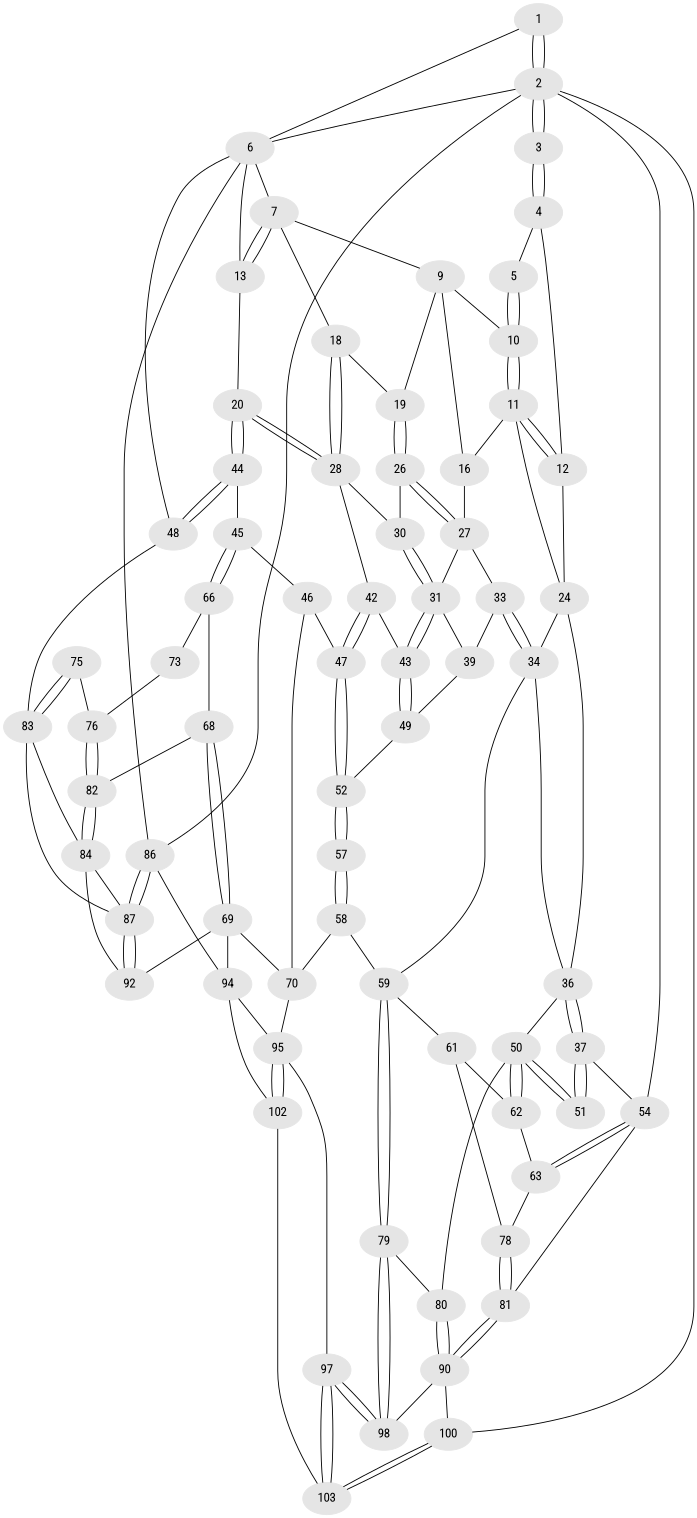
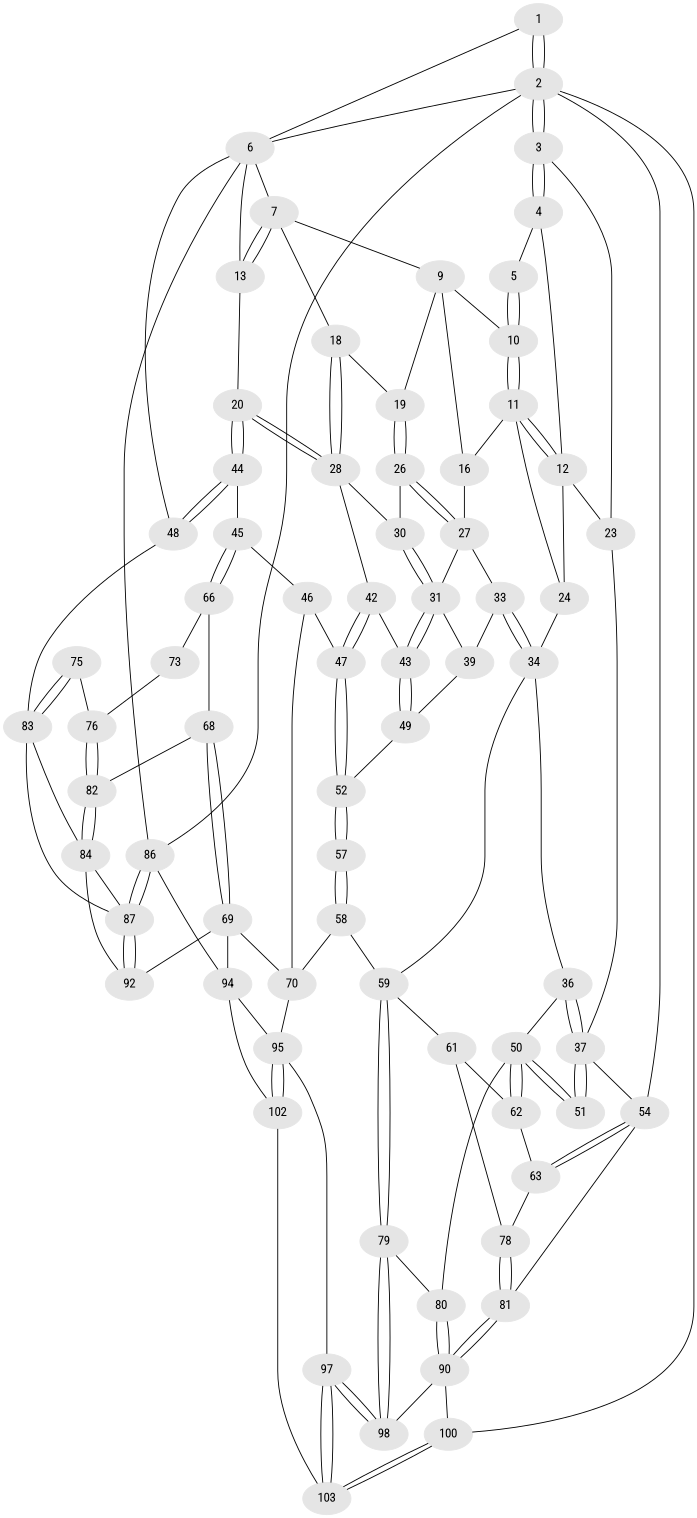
node "23": added
edge "24" -- "36": removed
